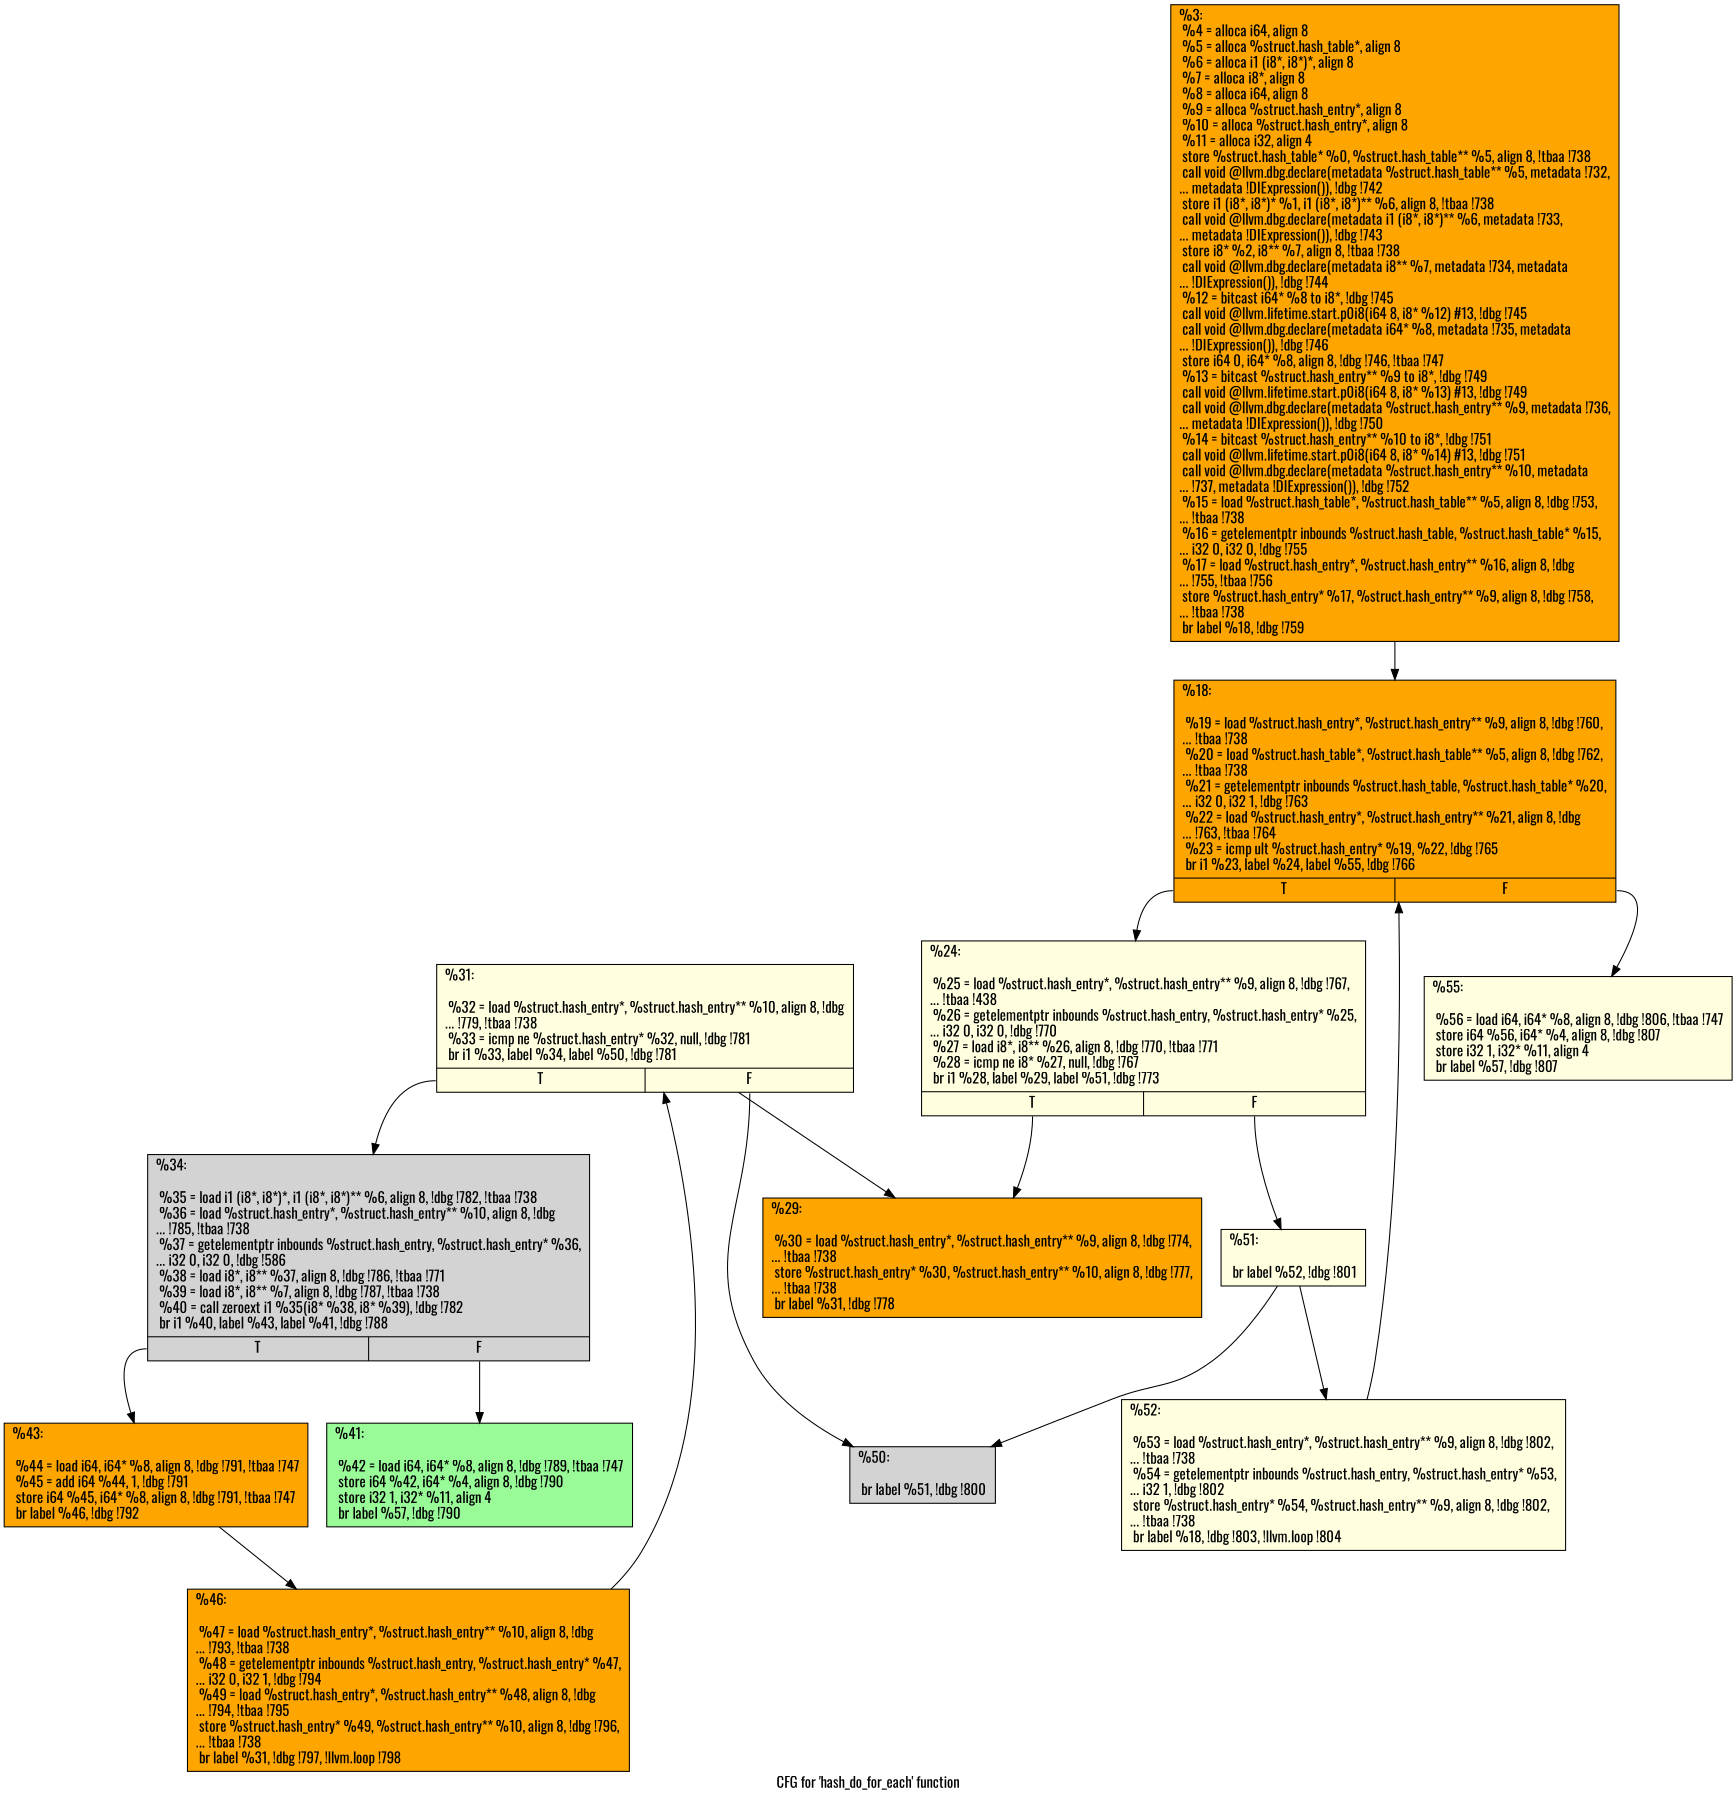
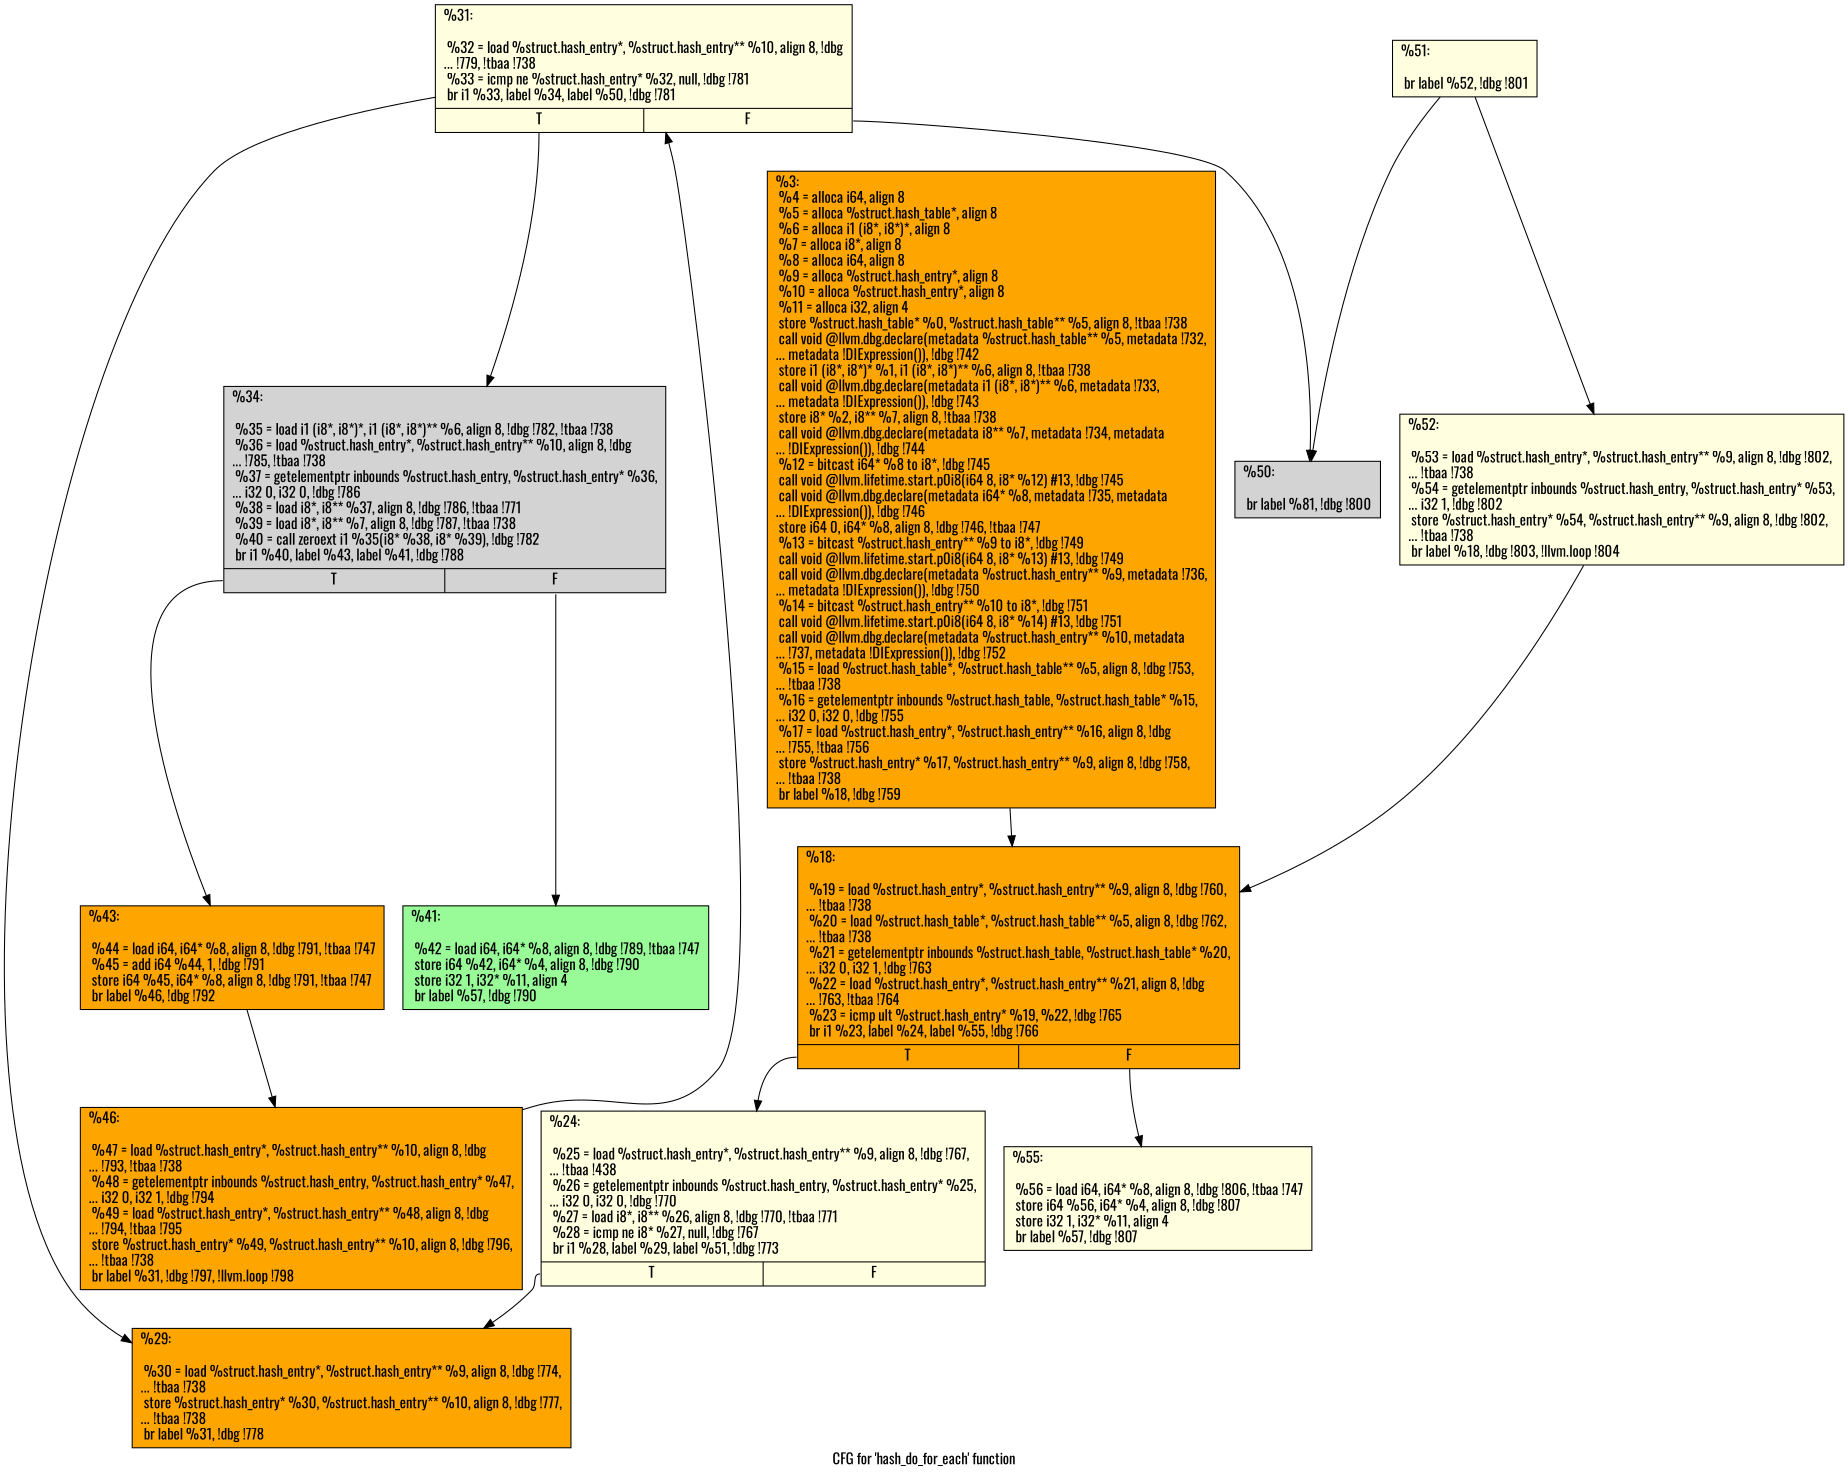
edge "%24:" -> "%51:": removed
node "%34:": text "... i32 0, i32 0, !dbg !586" -> "... i32 0, i32 0, !dbg !786"
node "%50:": text "br label %51, !dbg !800" -> "br label %81, !dbg !800"
